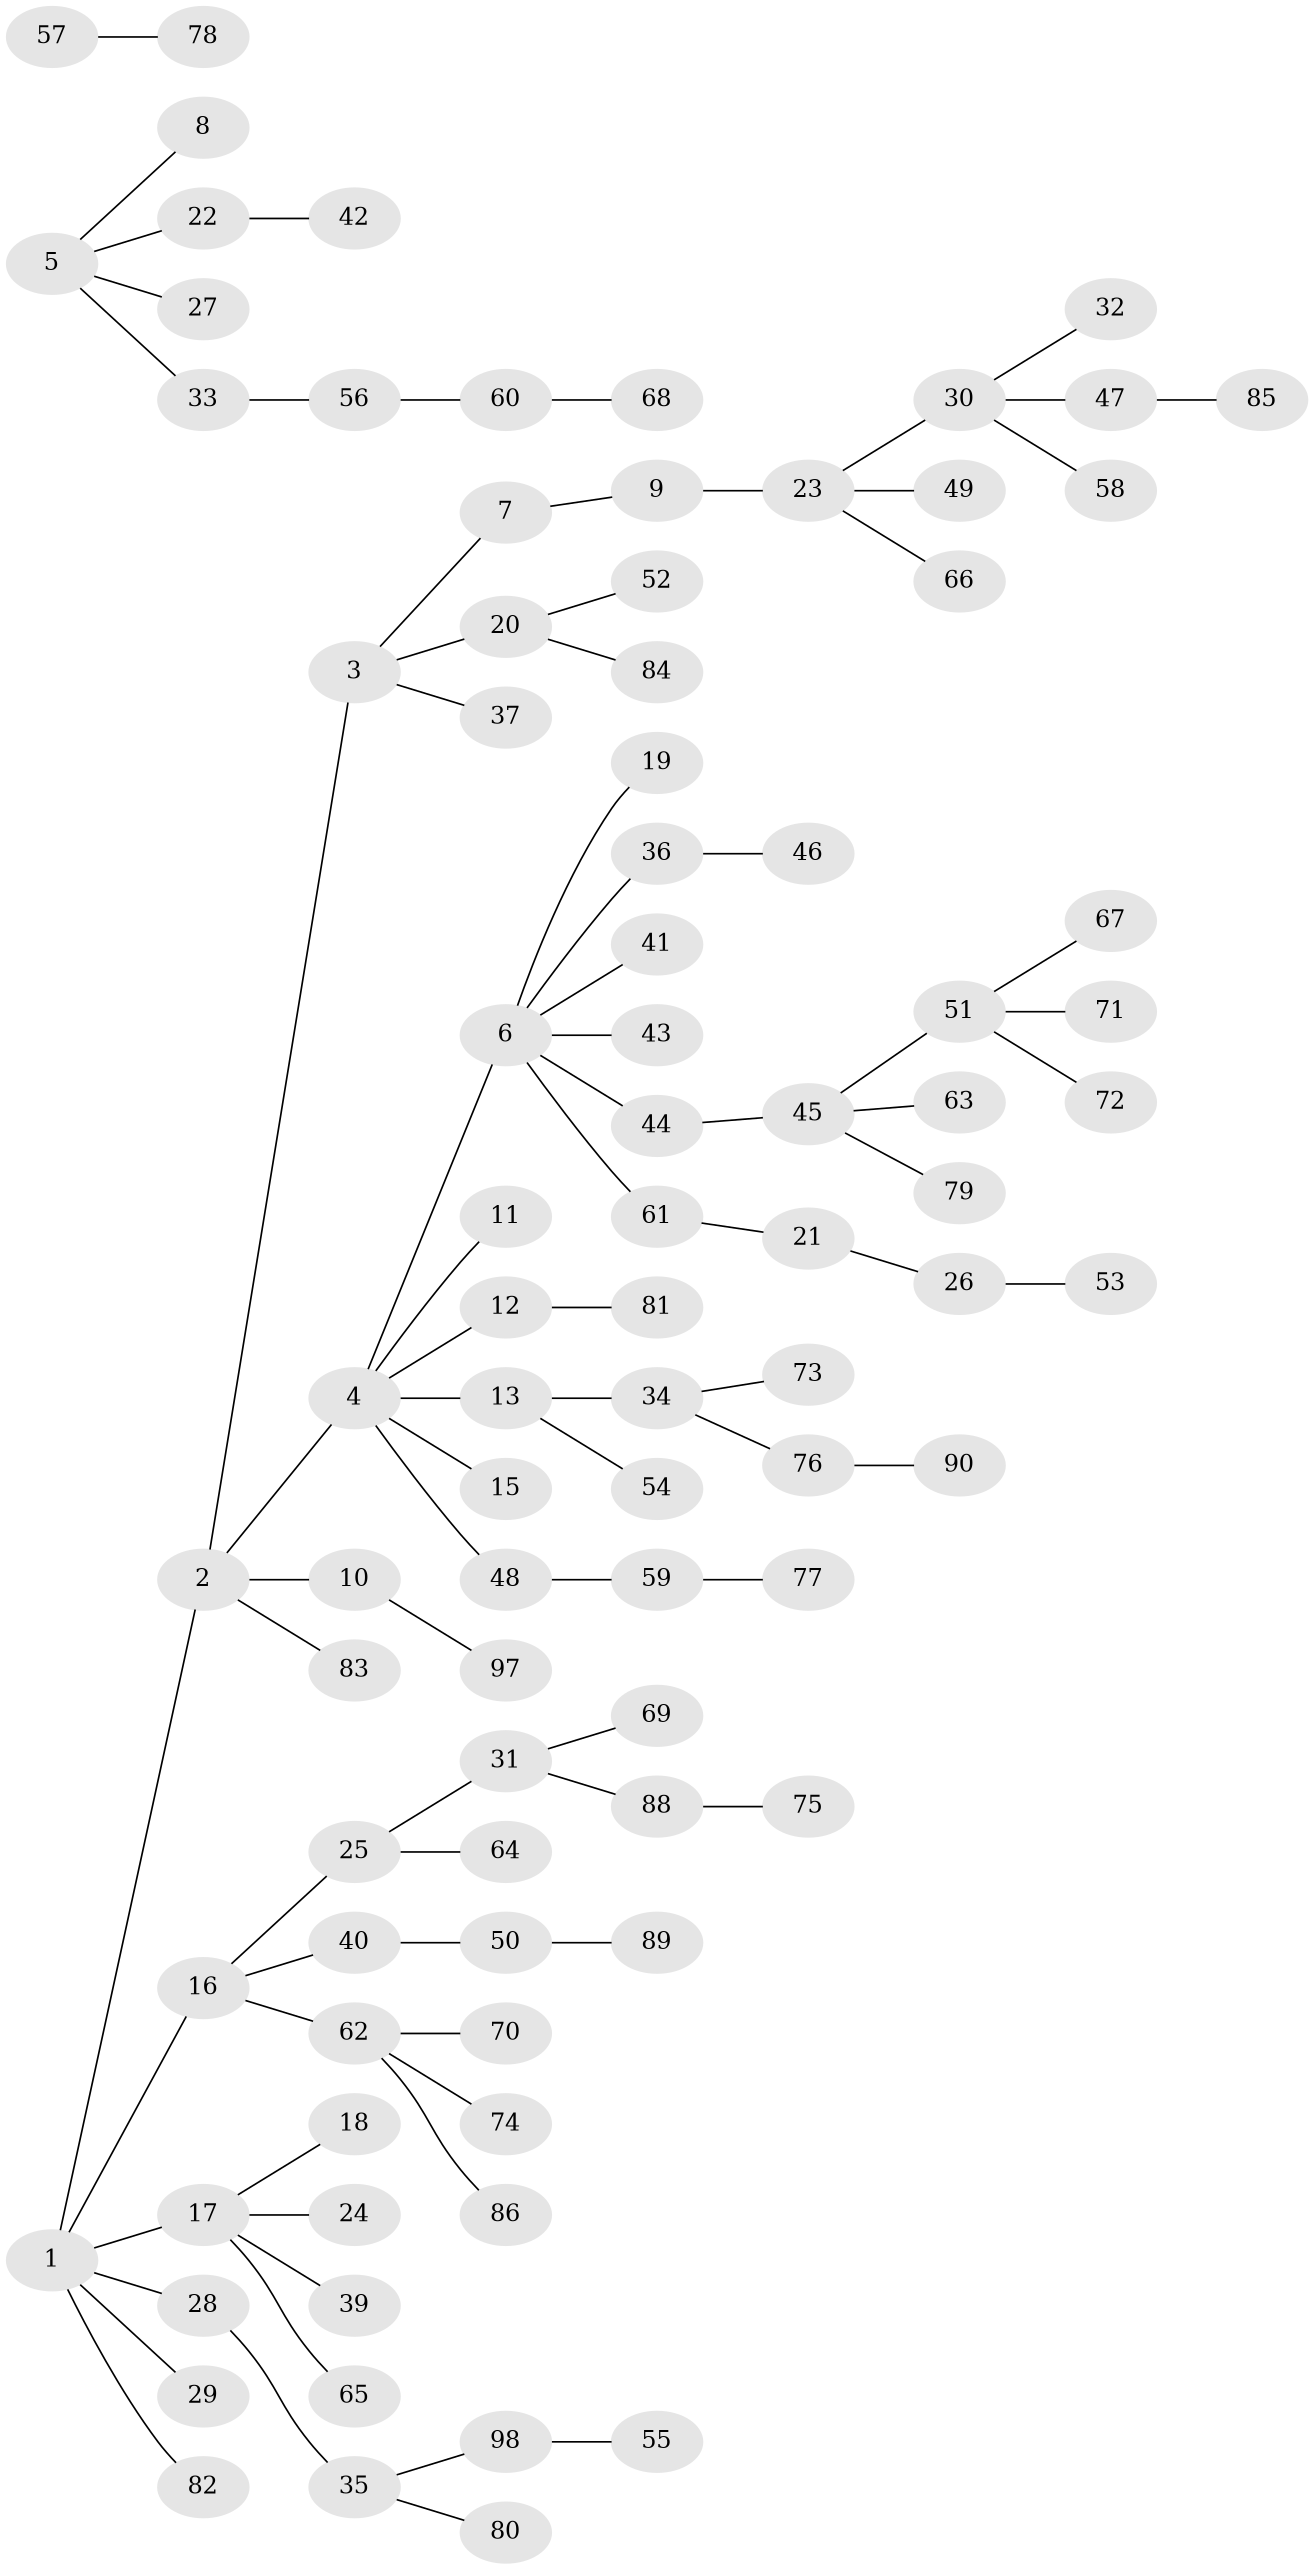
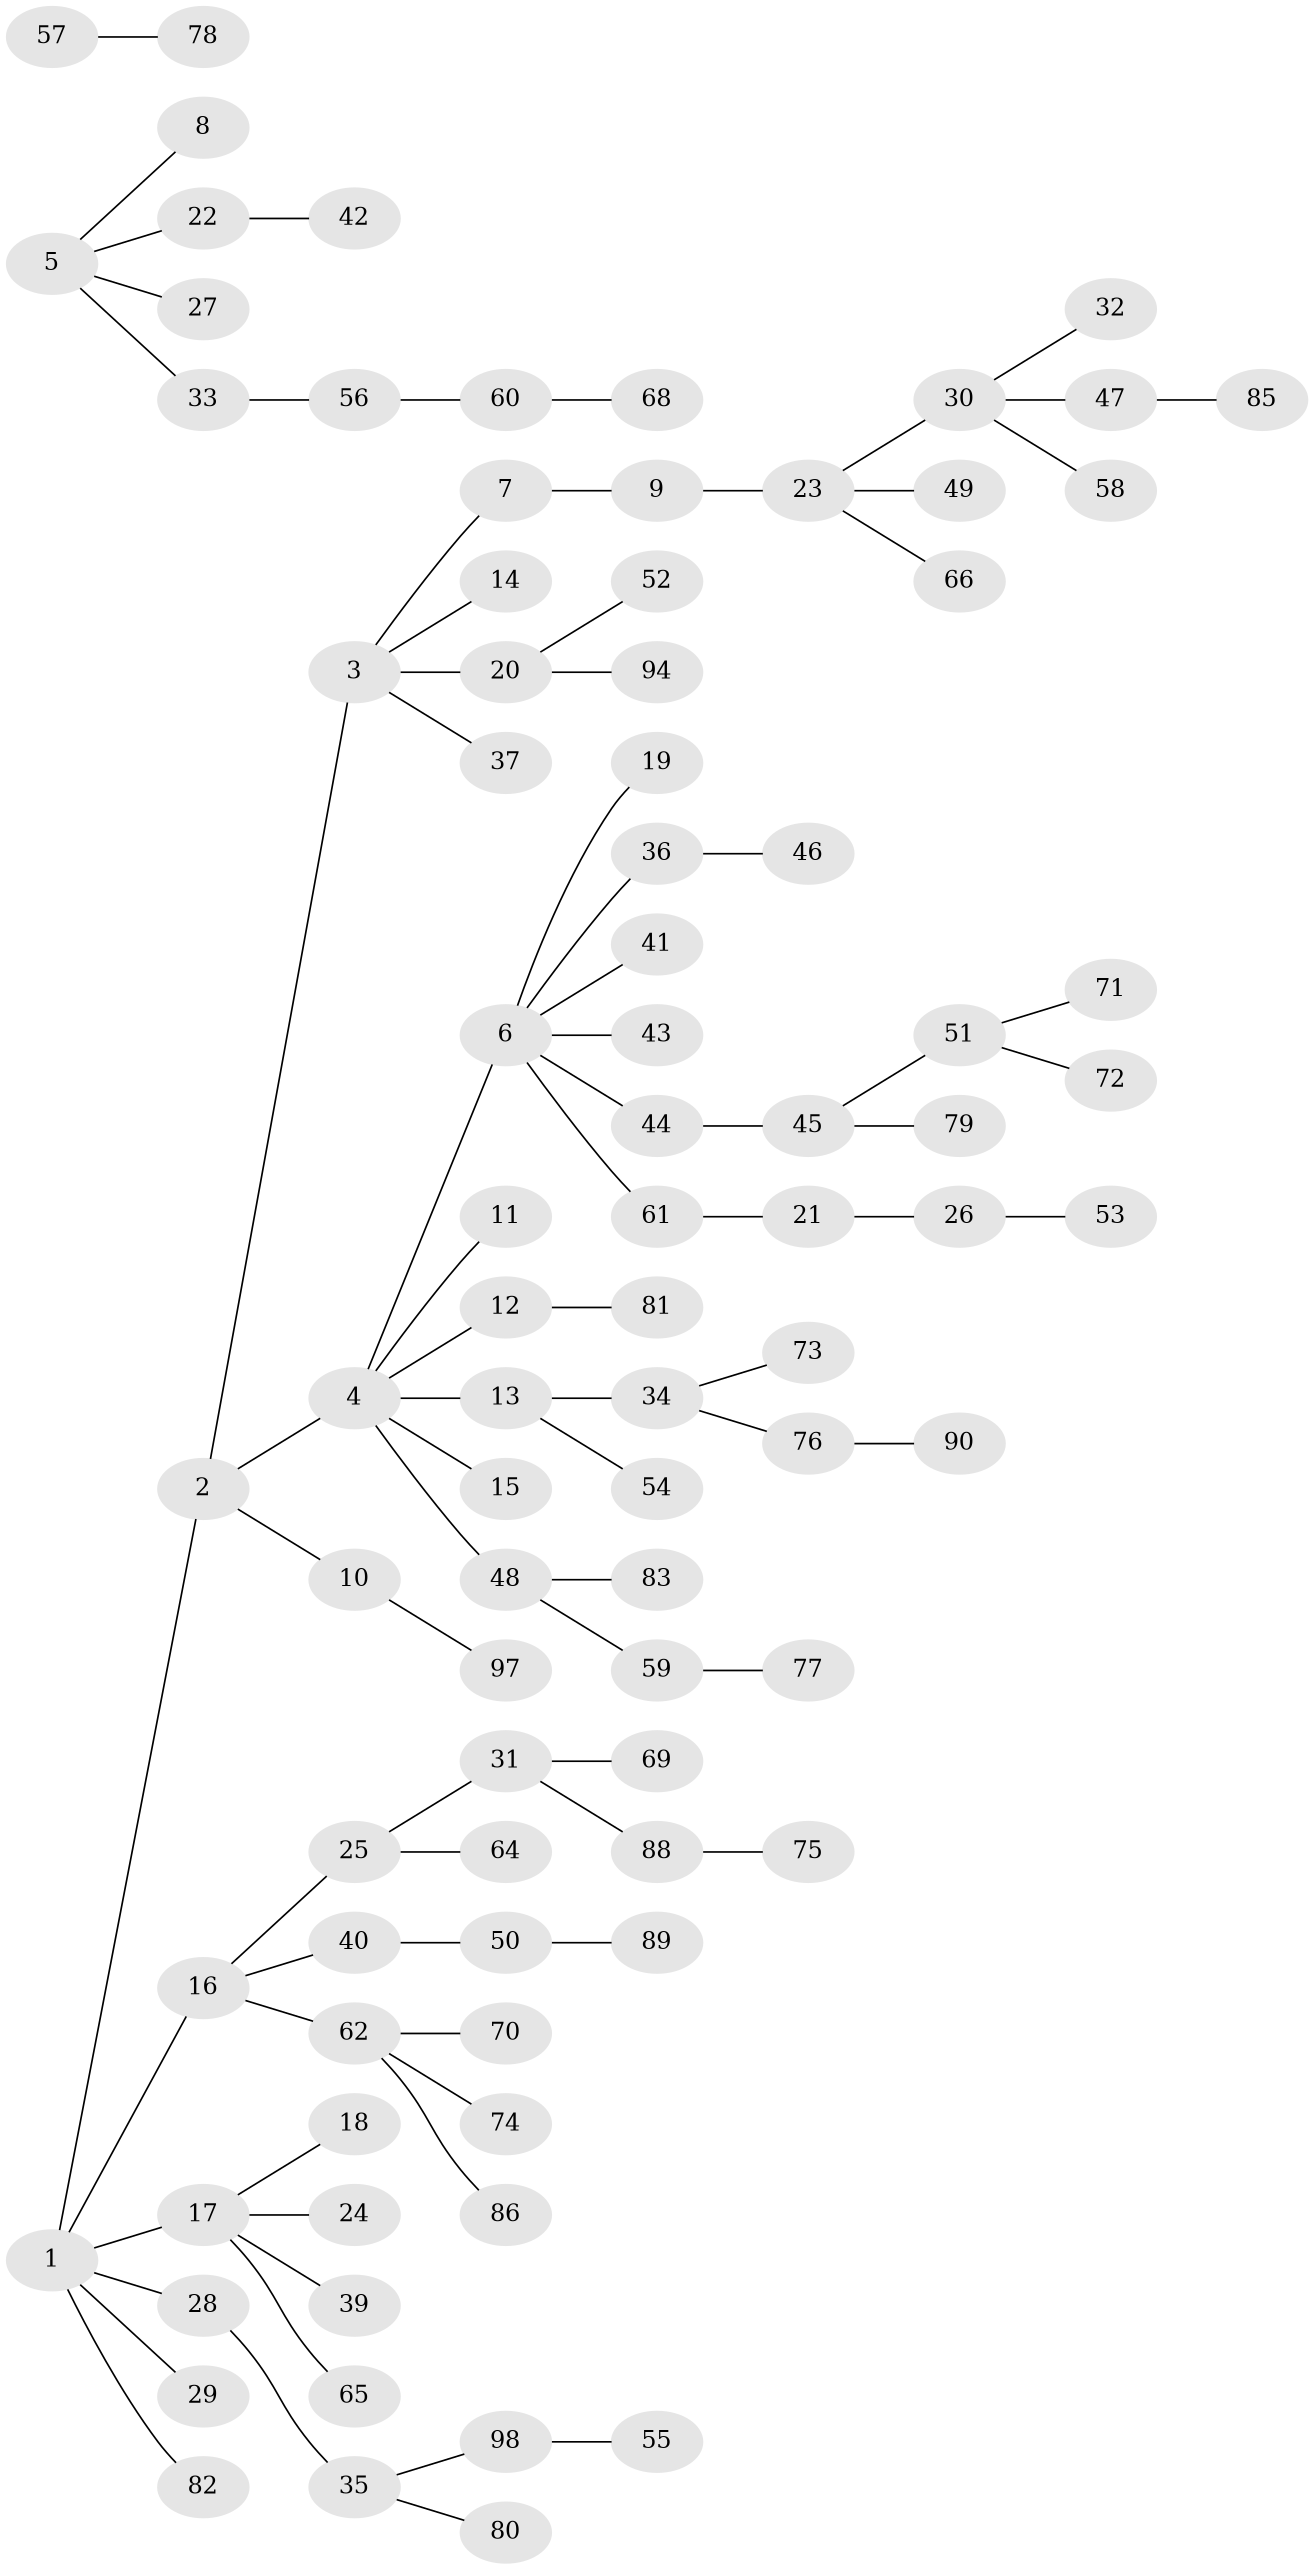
node "14": added
node "84": label "84" -> "94"
node "67": removed
node "63": removed
edge "2" -- "83": now "48" -- "83"
